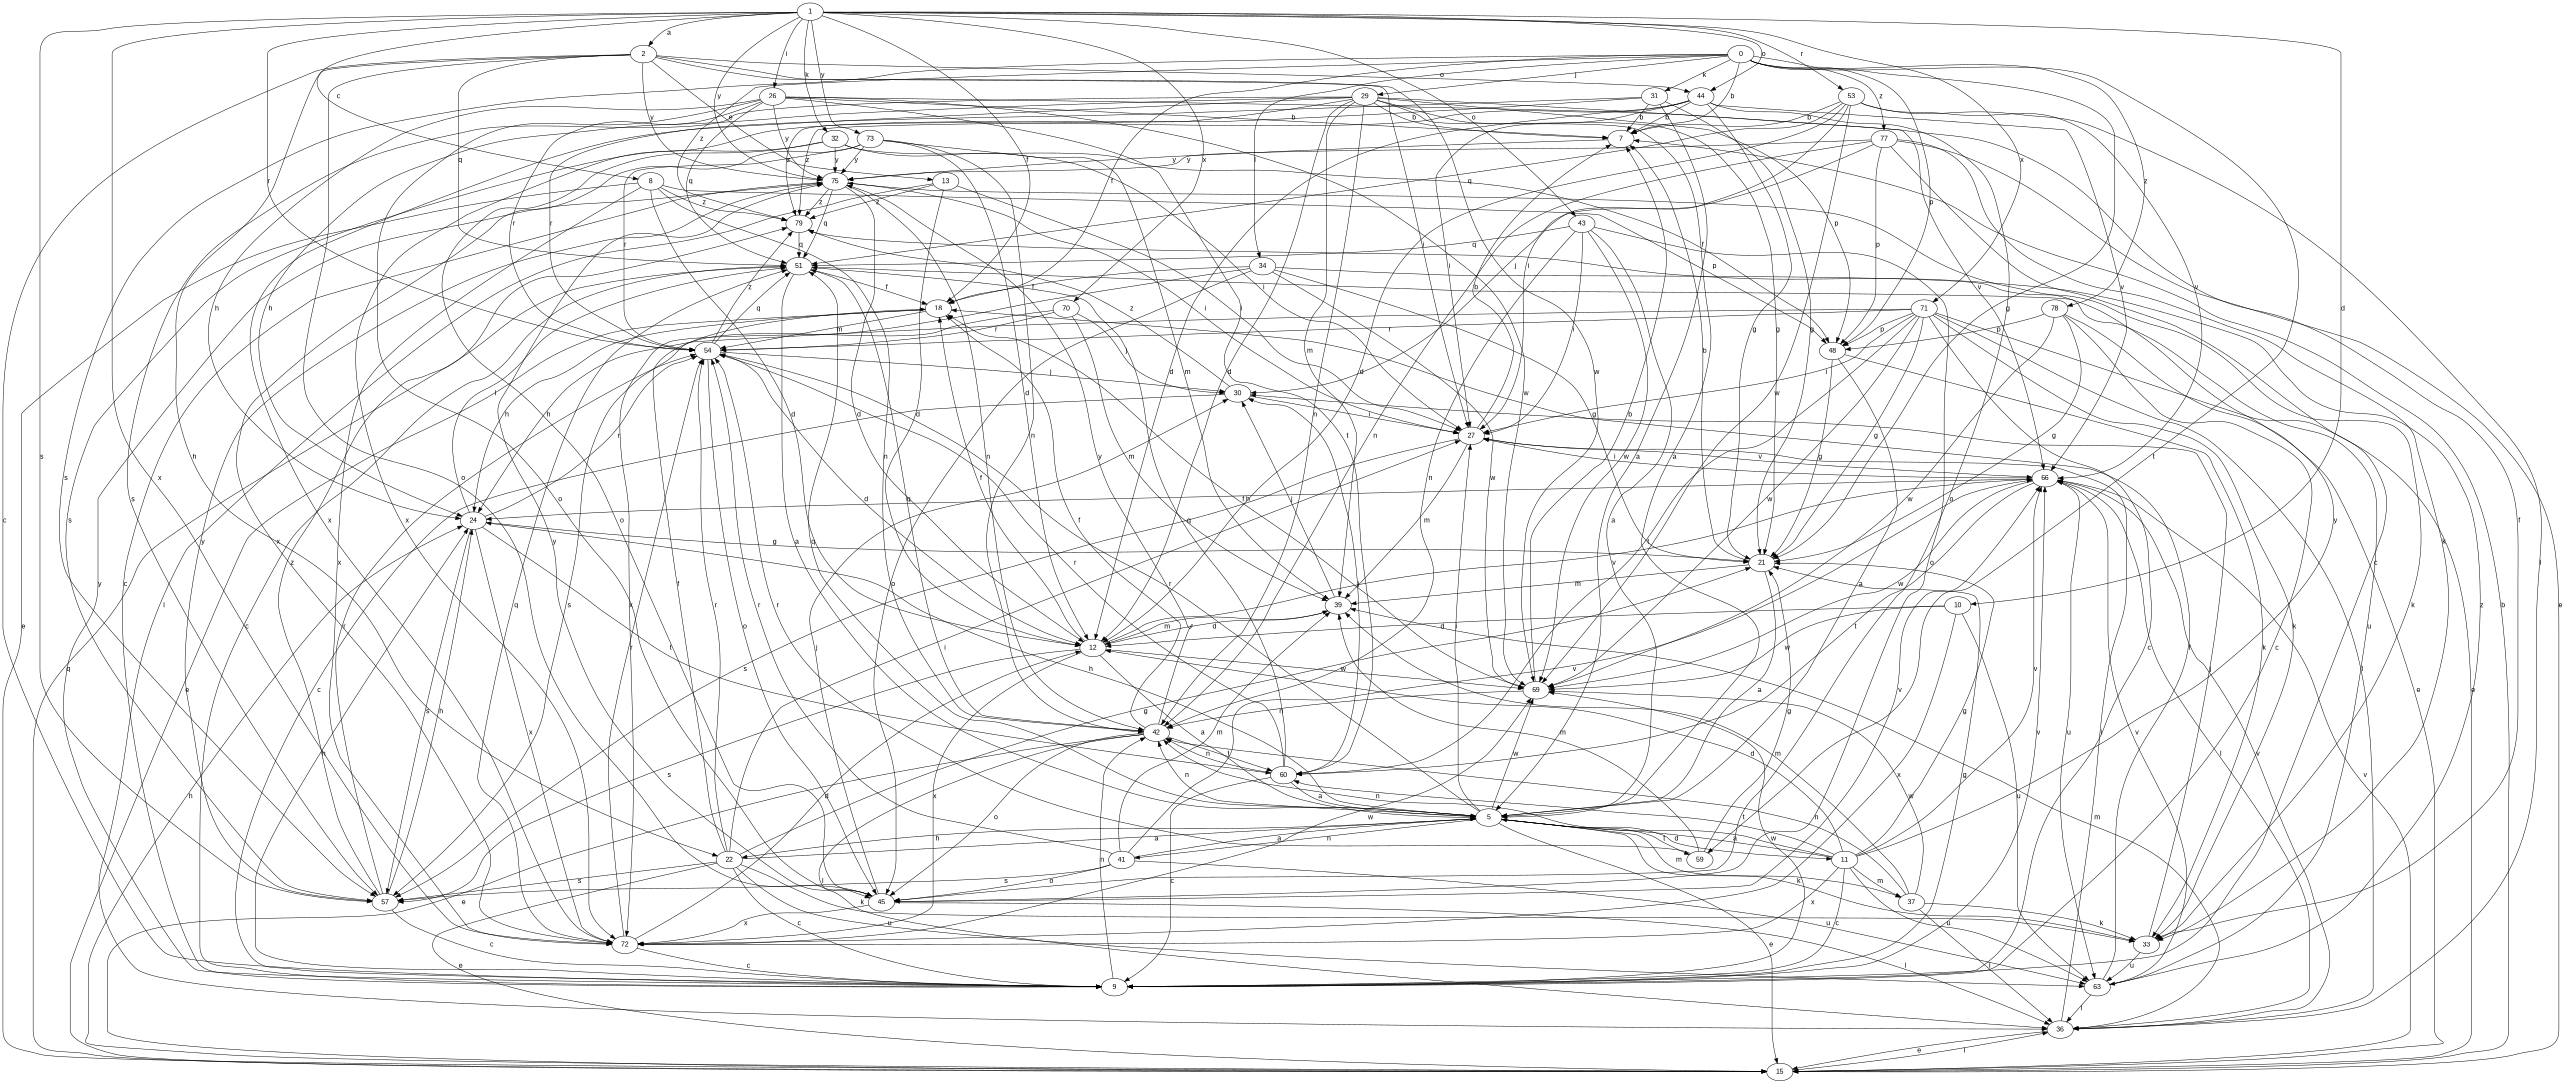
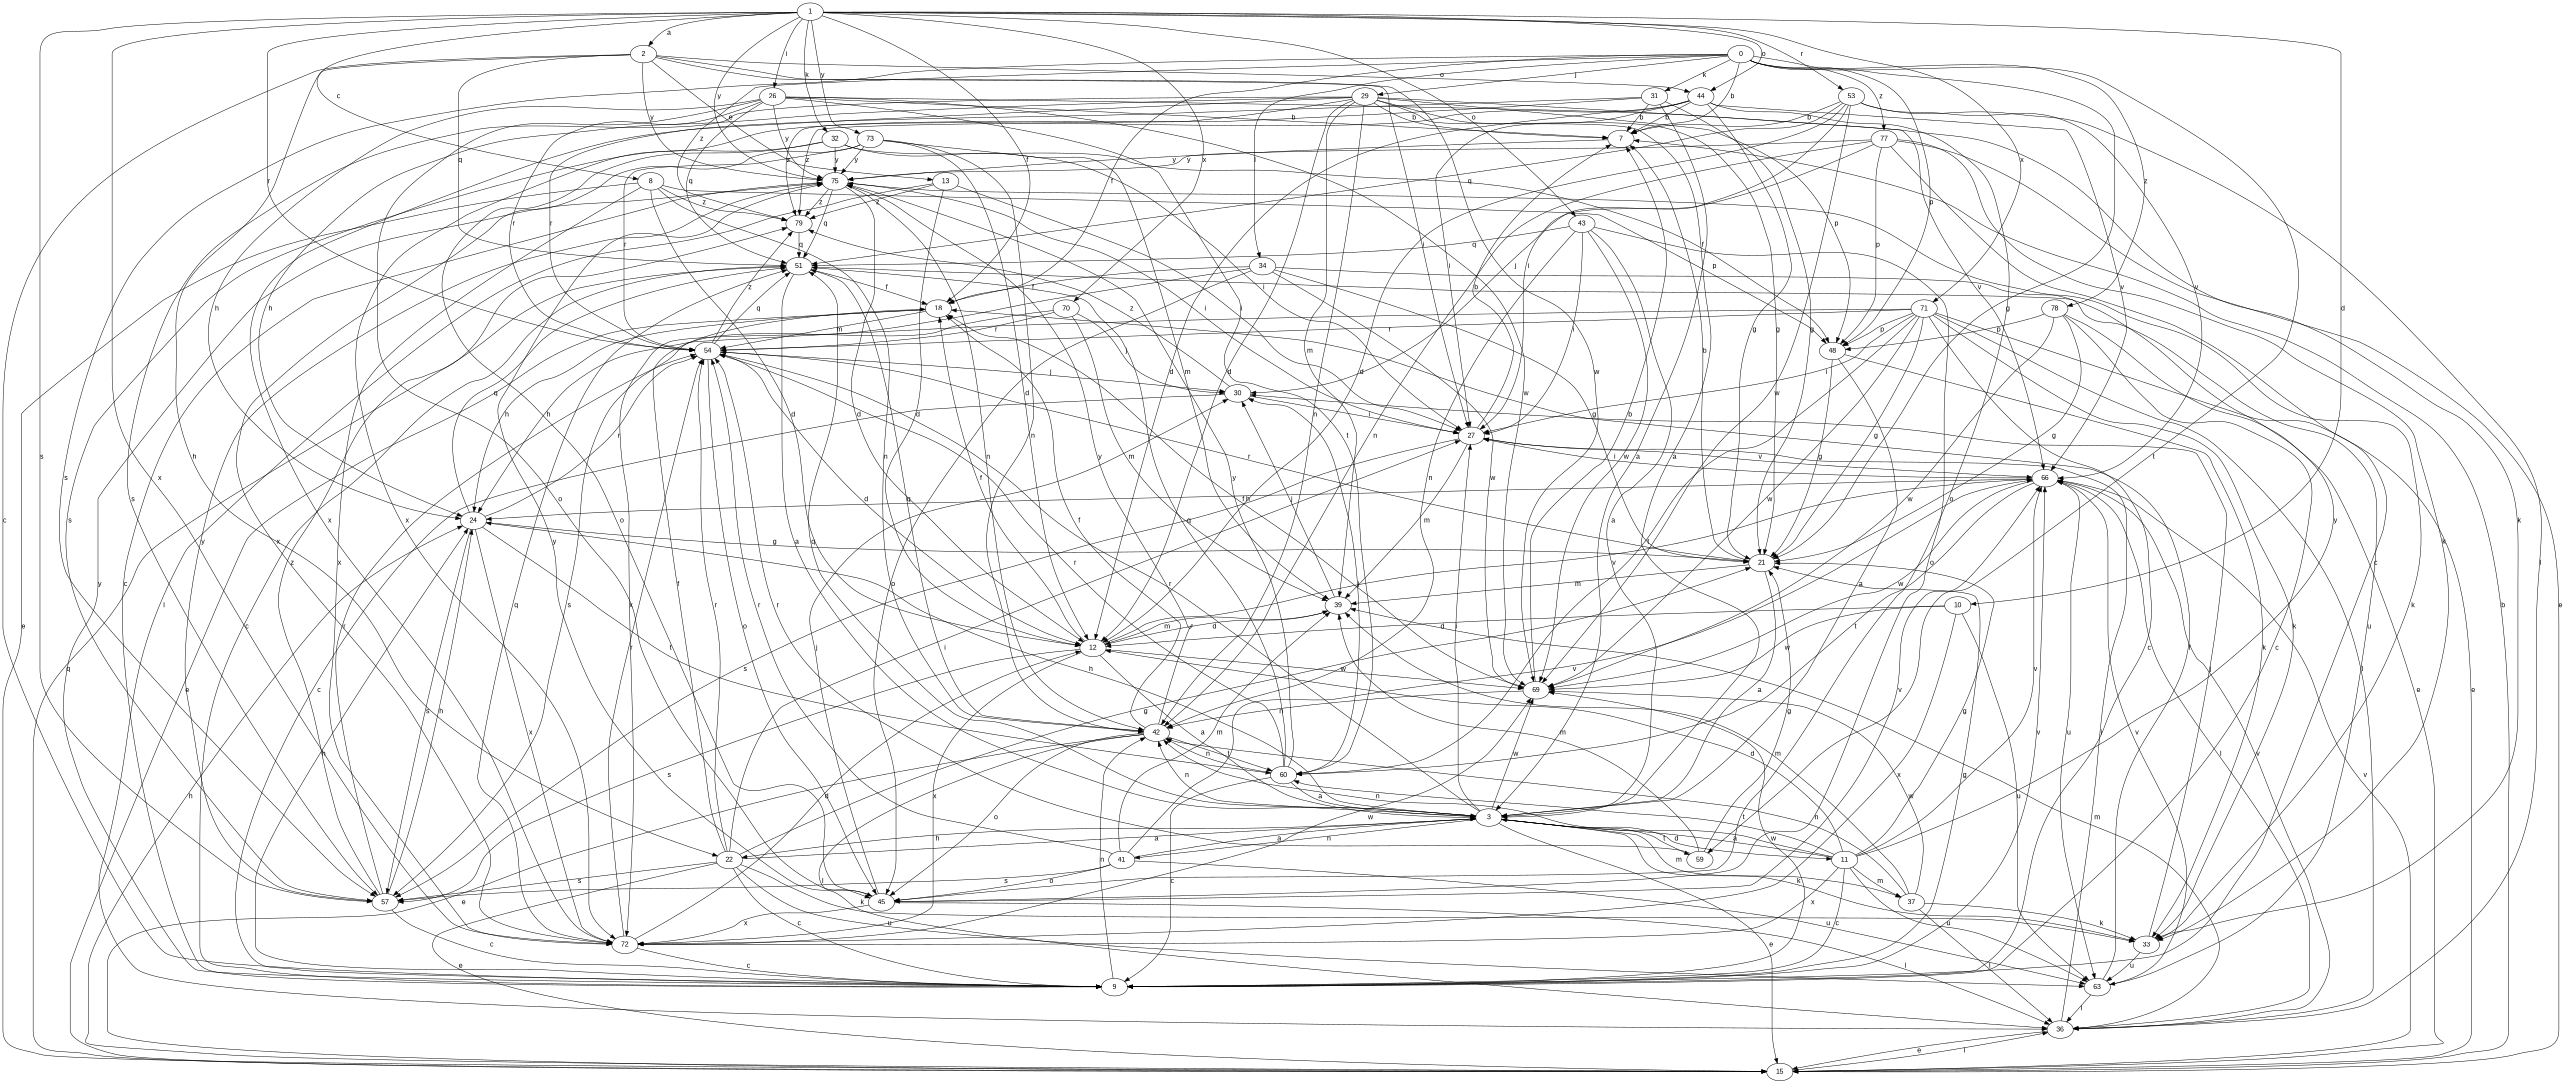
edge "63" -> "79": removed, label "z"
edge "24" -> "51": label "l" -> "q"
edge "60" -> "75": added, label "y"
edge "21" -> "54": added, label "r"
edge "2" -> "45": removed, label "o"
edge "26" -> "33": label "f" -> "k"
node "5": label "5" -> "3"
